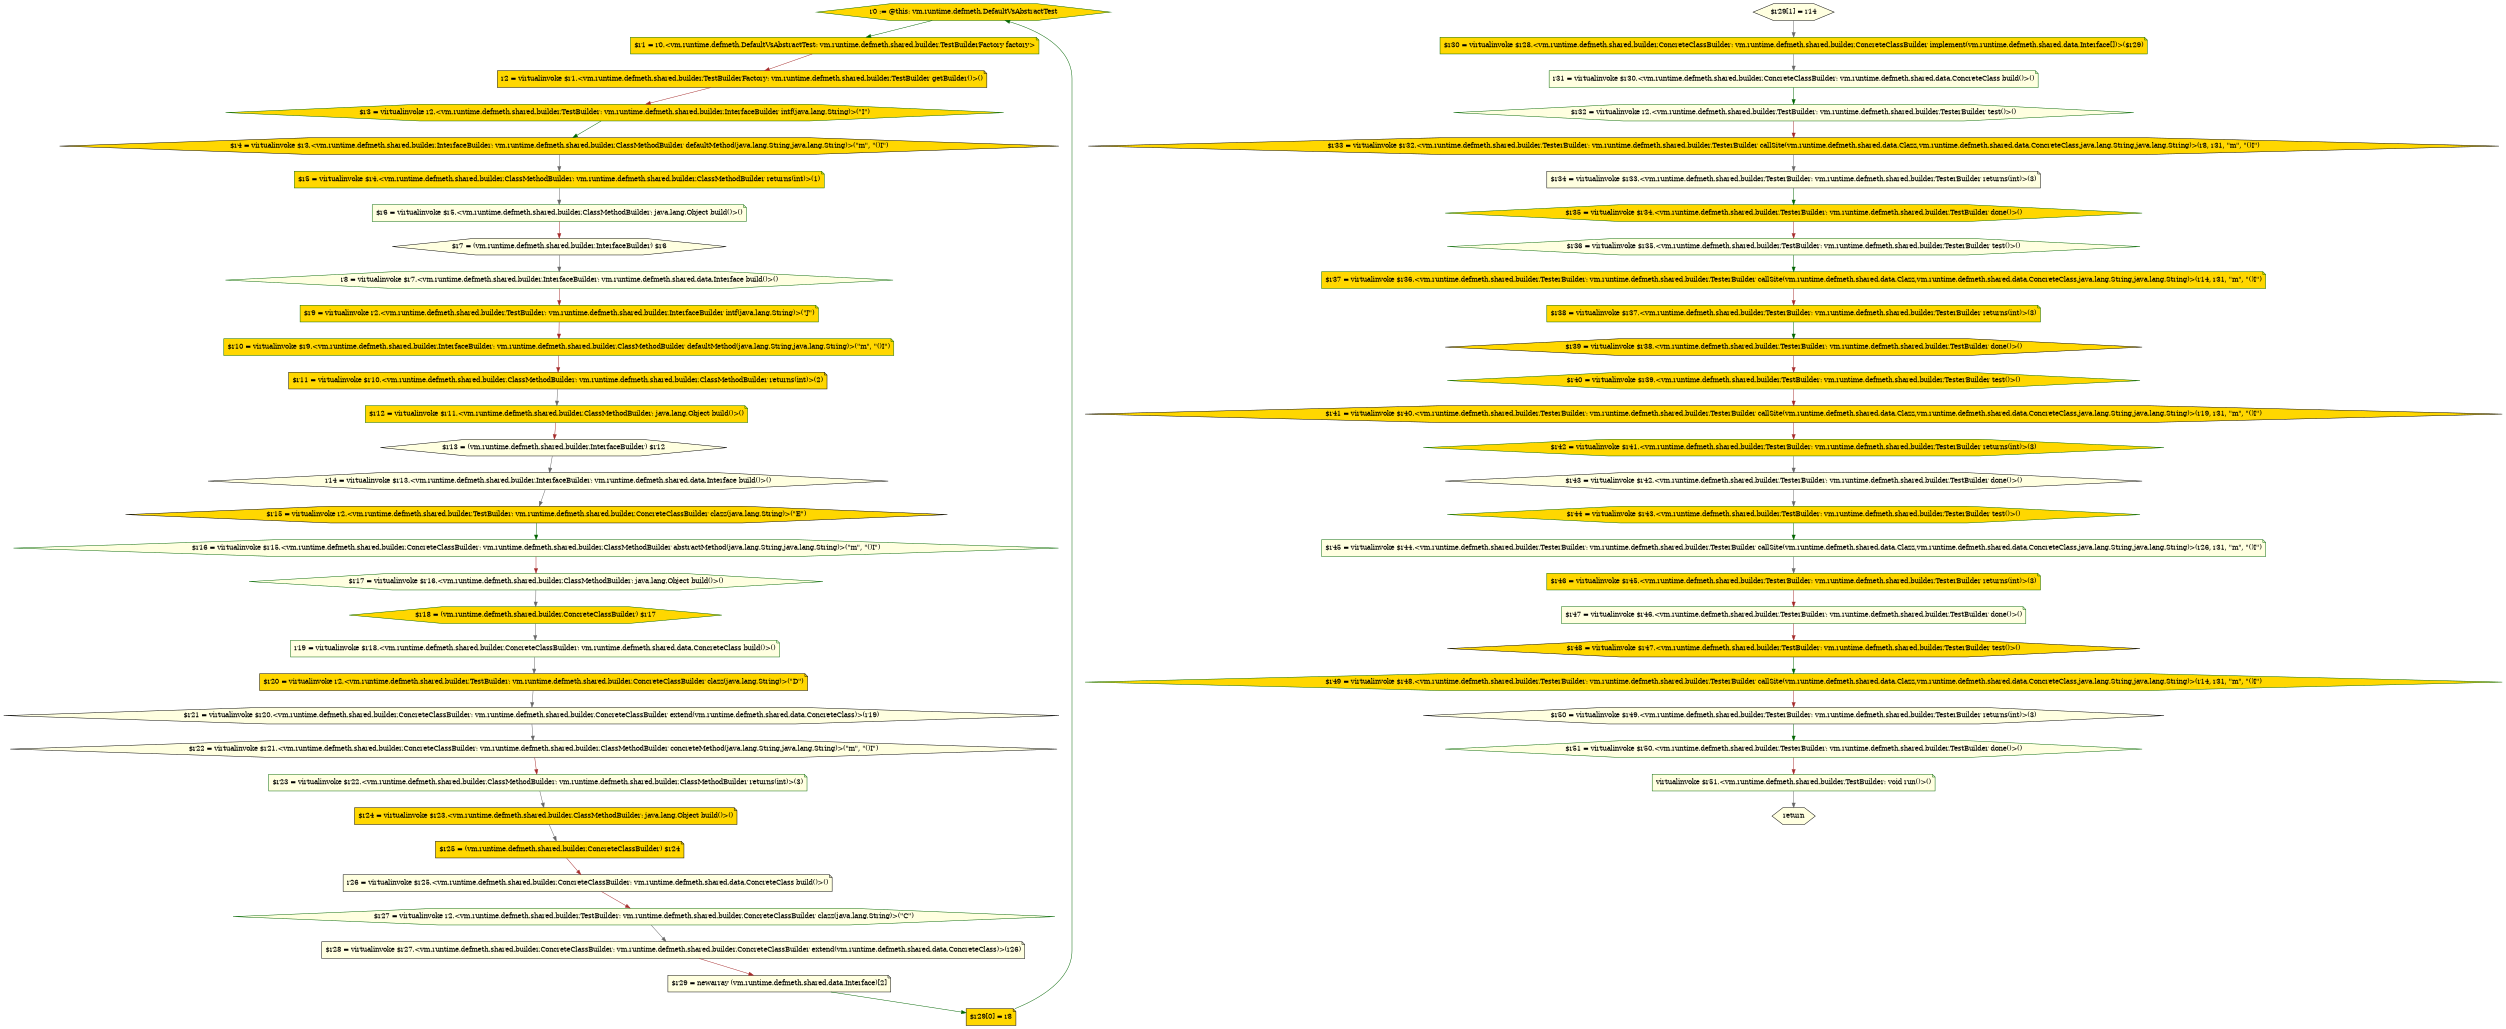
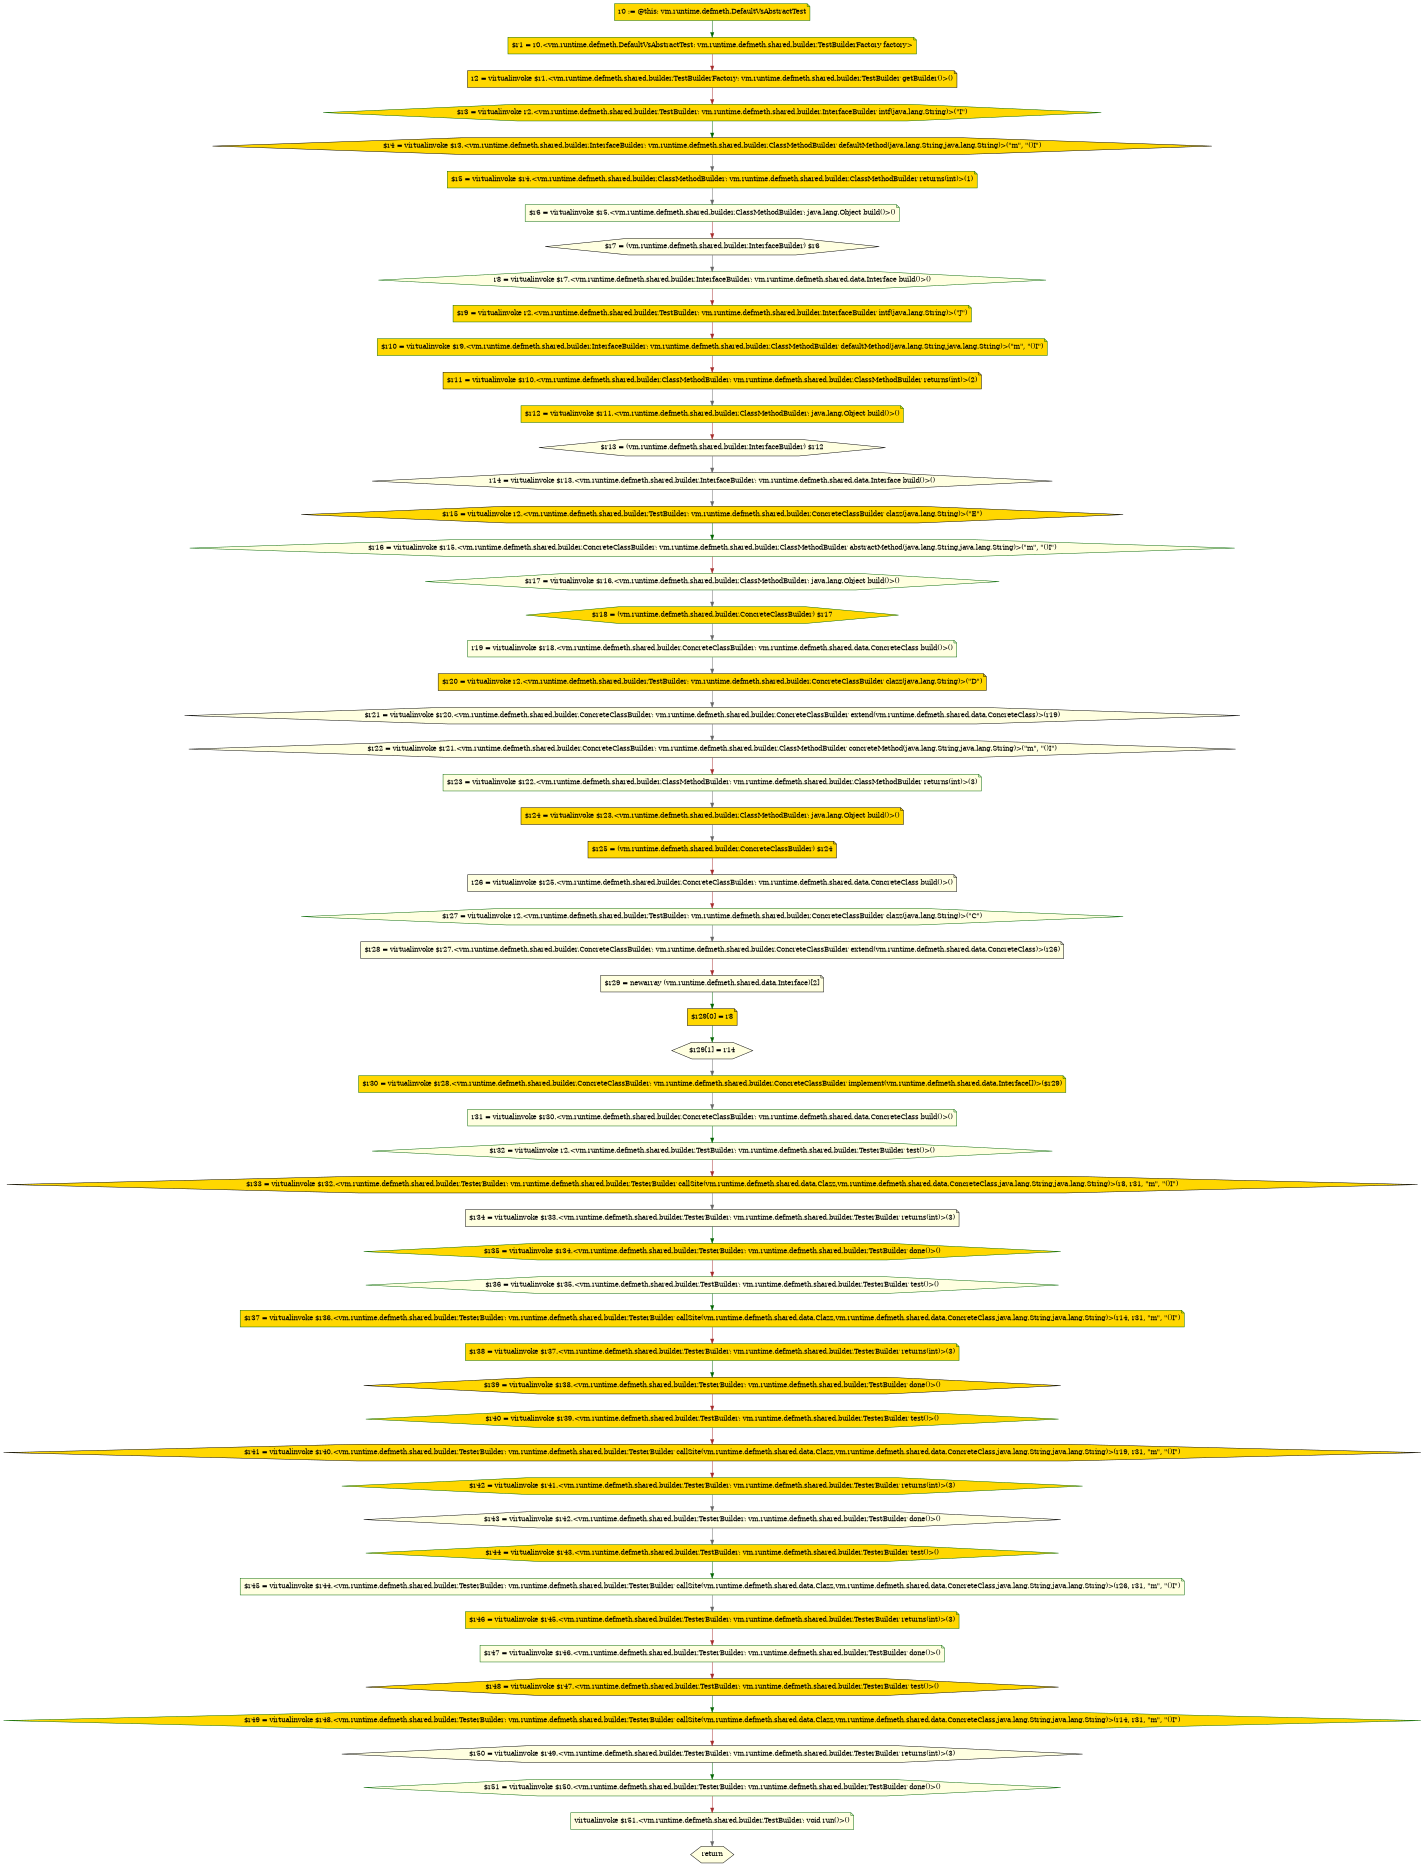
node "r0 := @this: vm.runtime.defmeth.DefaultVsAbstractTest": shape hexagon -> note
edge "$r29[0] = r8" -> "r0 := @this: vm.runtime.defmeth.DefaultVsAbstractTest": now "$r29[0] = r8" -> "$r29[1] = r14"
